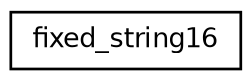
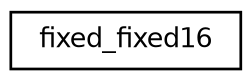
node "fixed_string16": label "fixed_string16" -> "fixed_fixed16"
